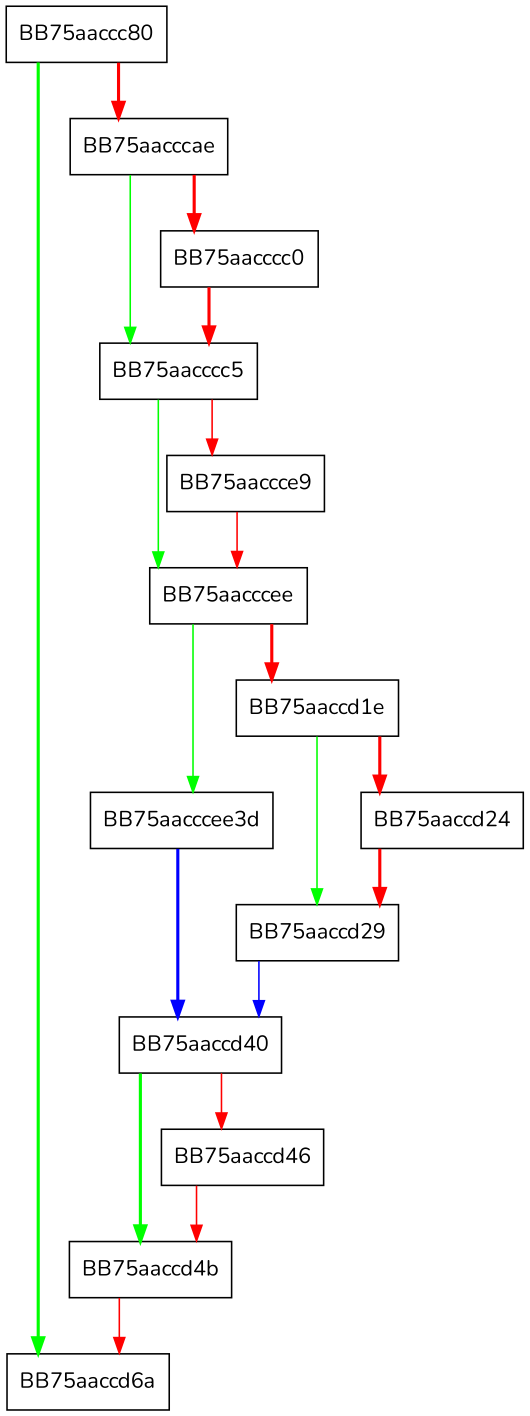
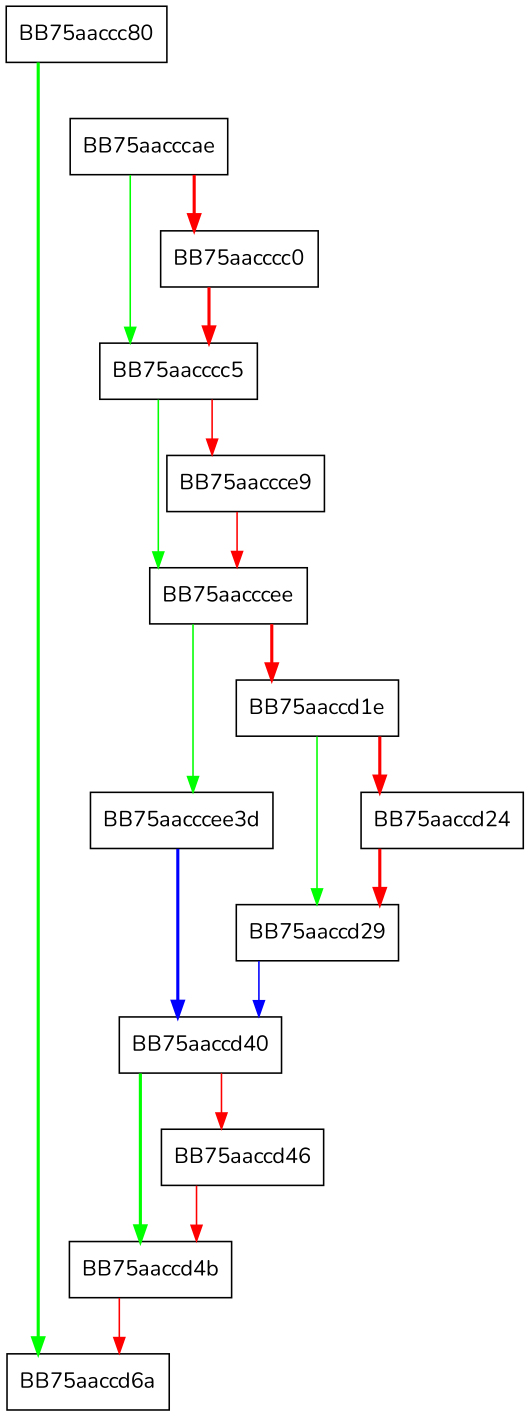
edge "BB75aaccc80" -> "BB75aacccae": removed
